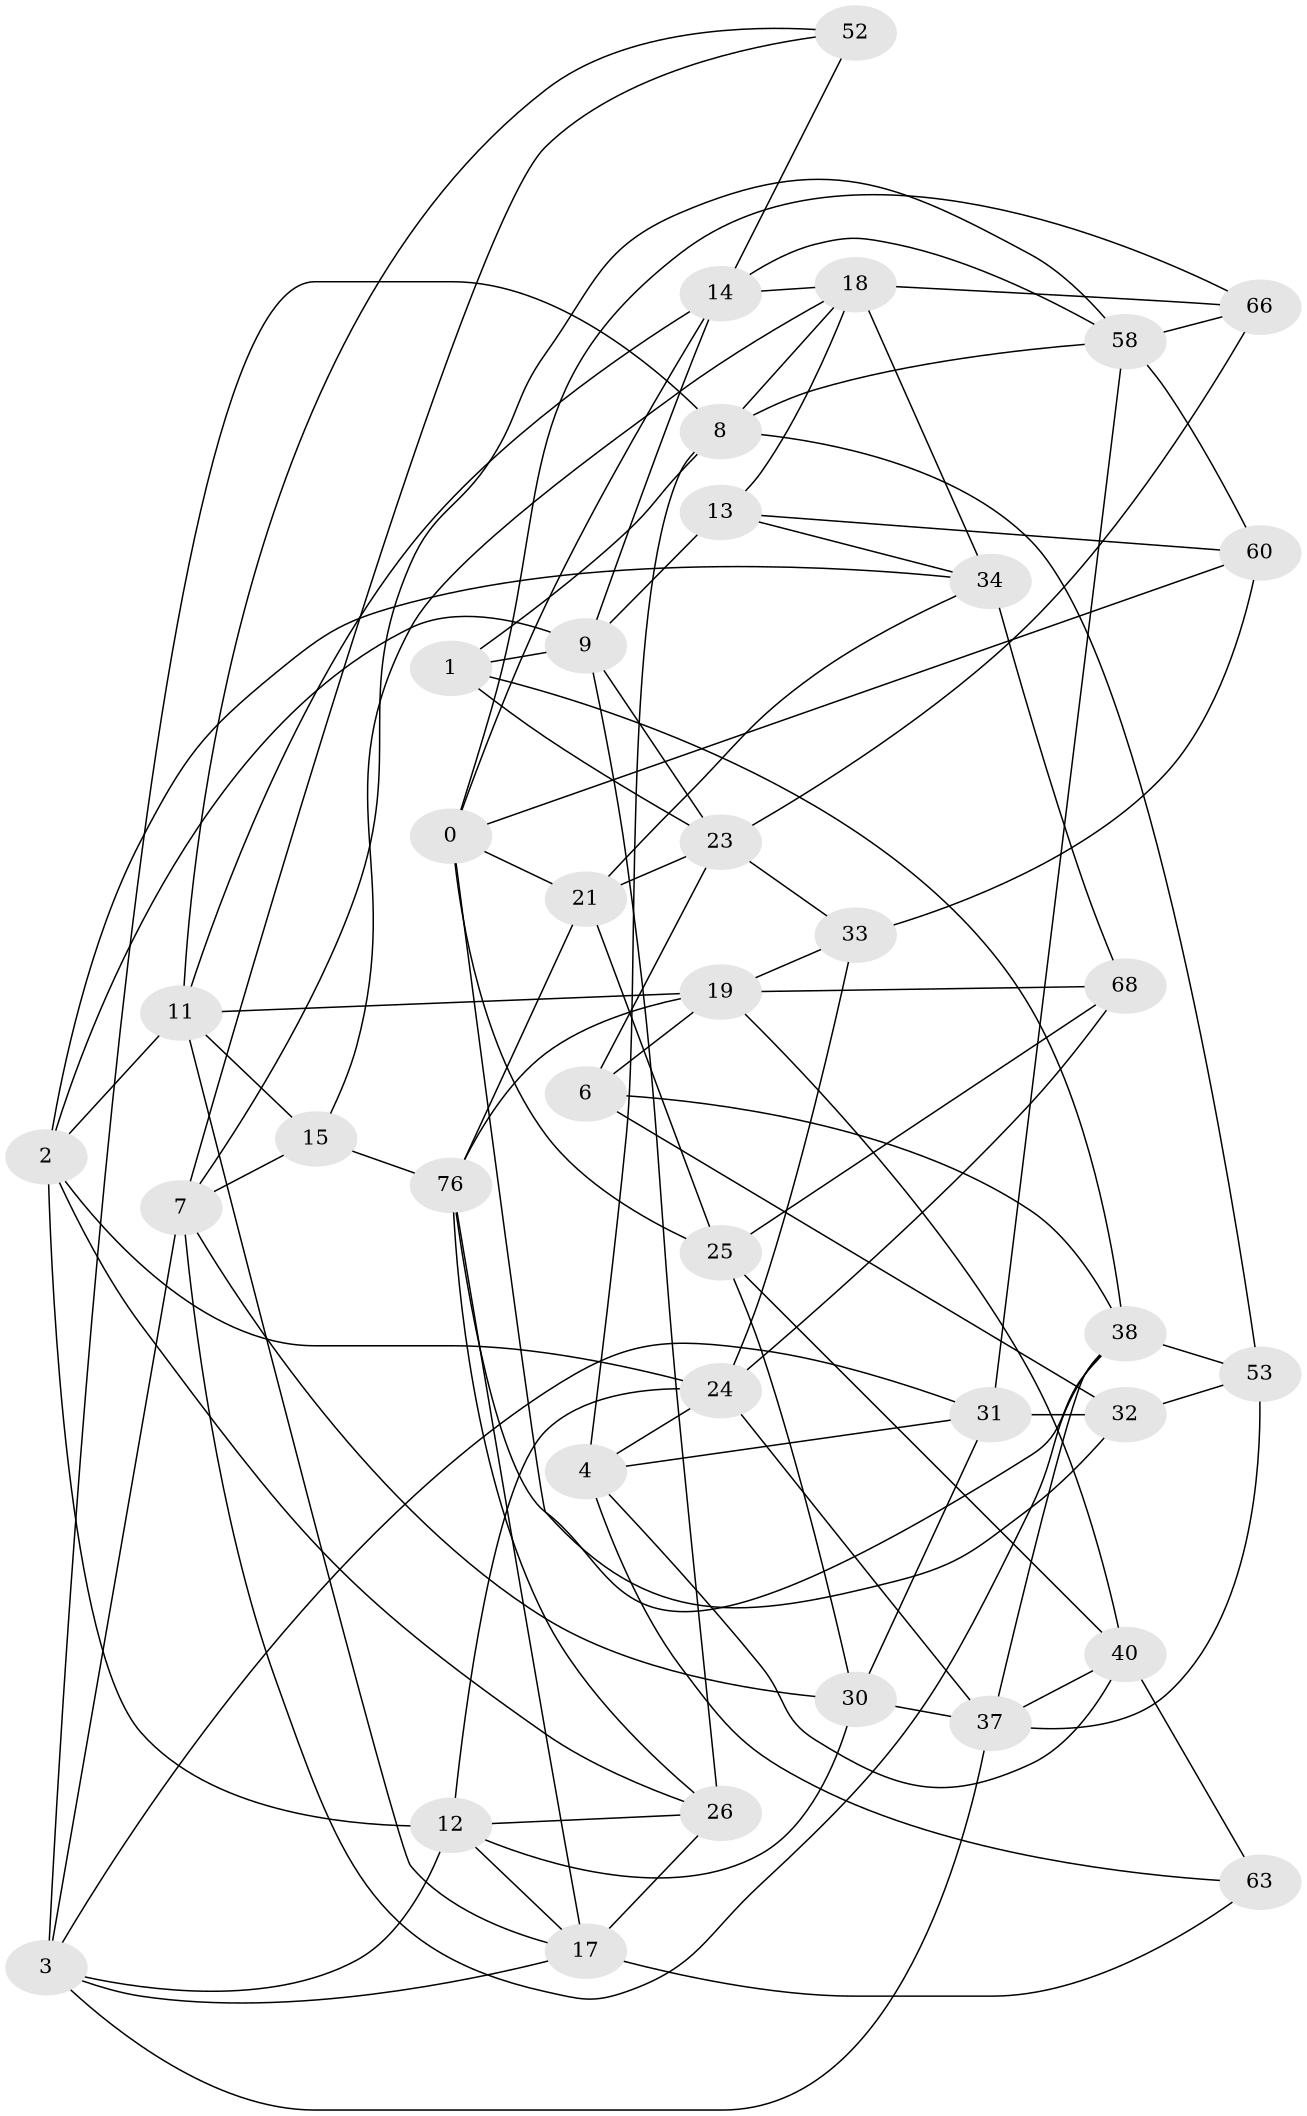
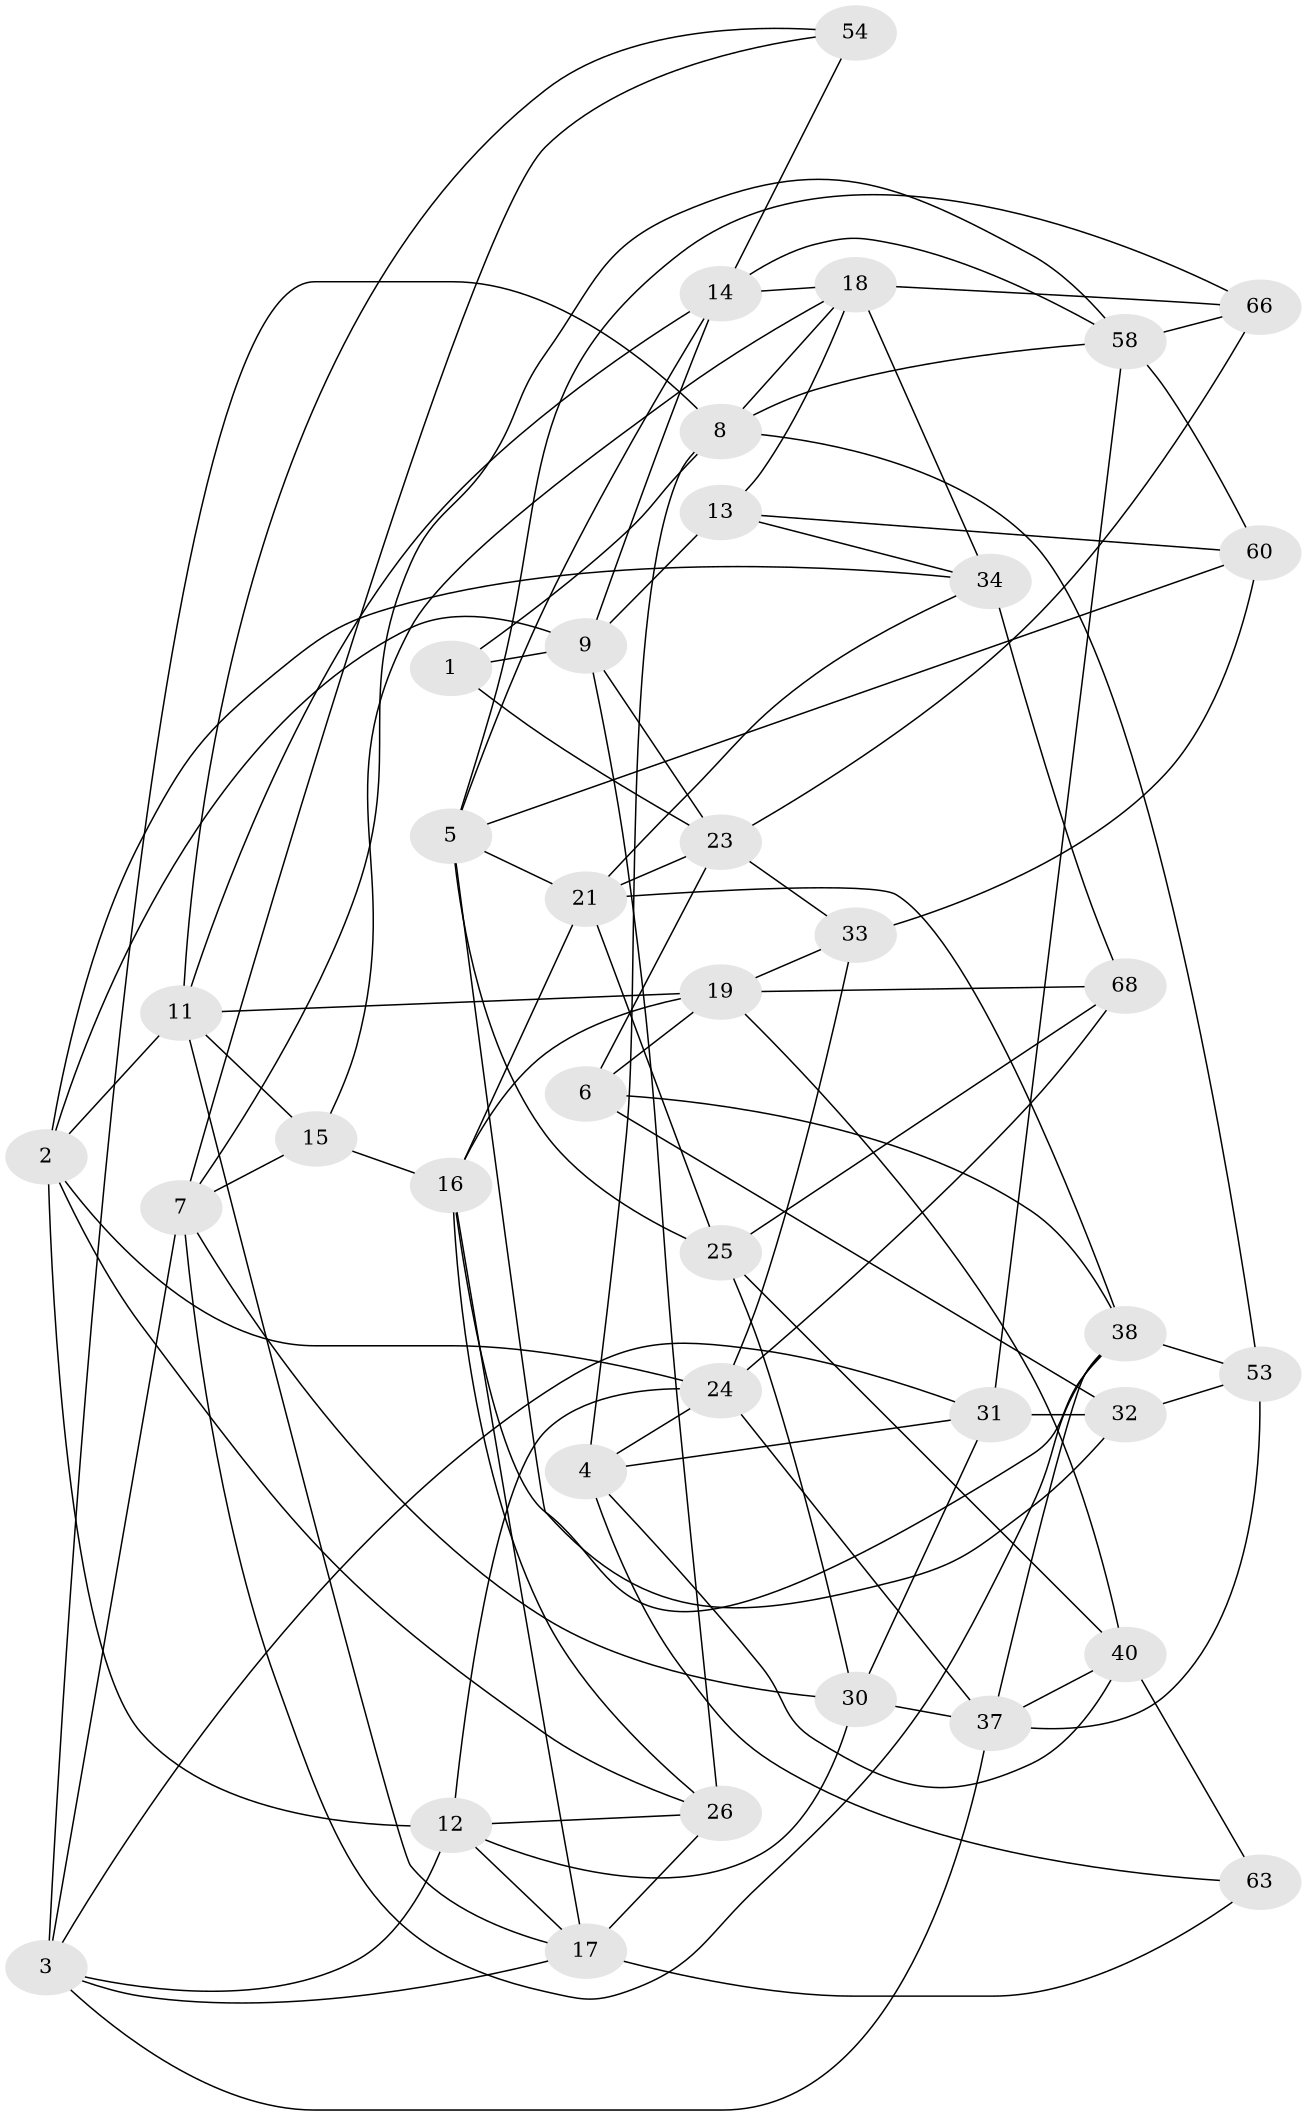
node "52": label "52" -> "54"
node "0": label "0" -> "5"
edge "1" -- "38": now "21" -- "38"
node "76": label "76" -> "16"
